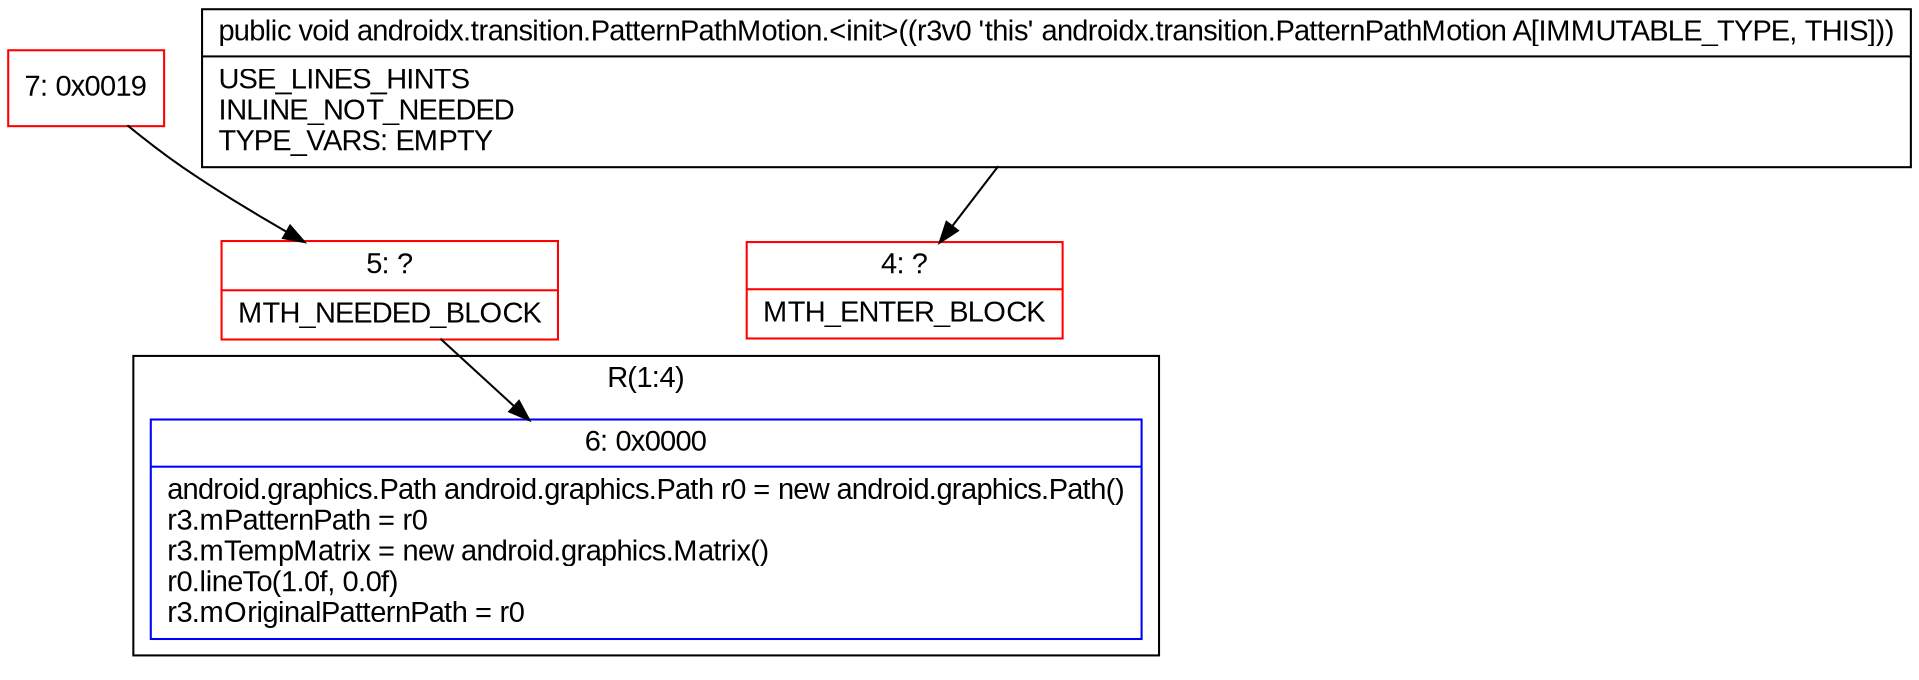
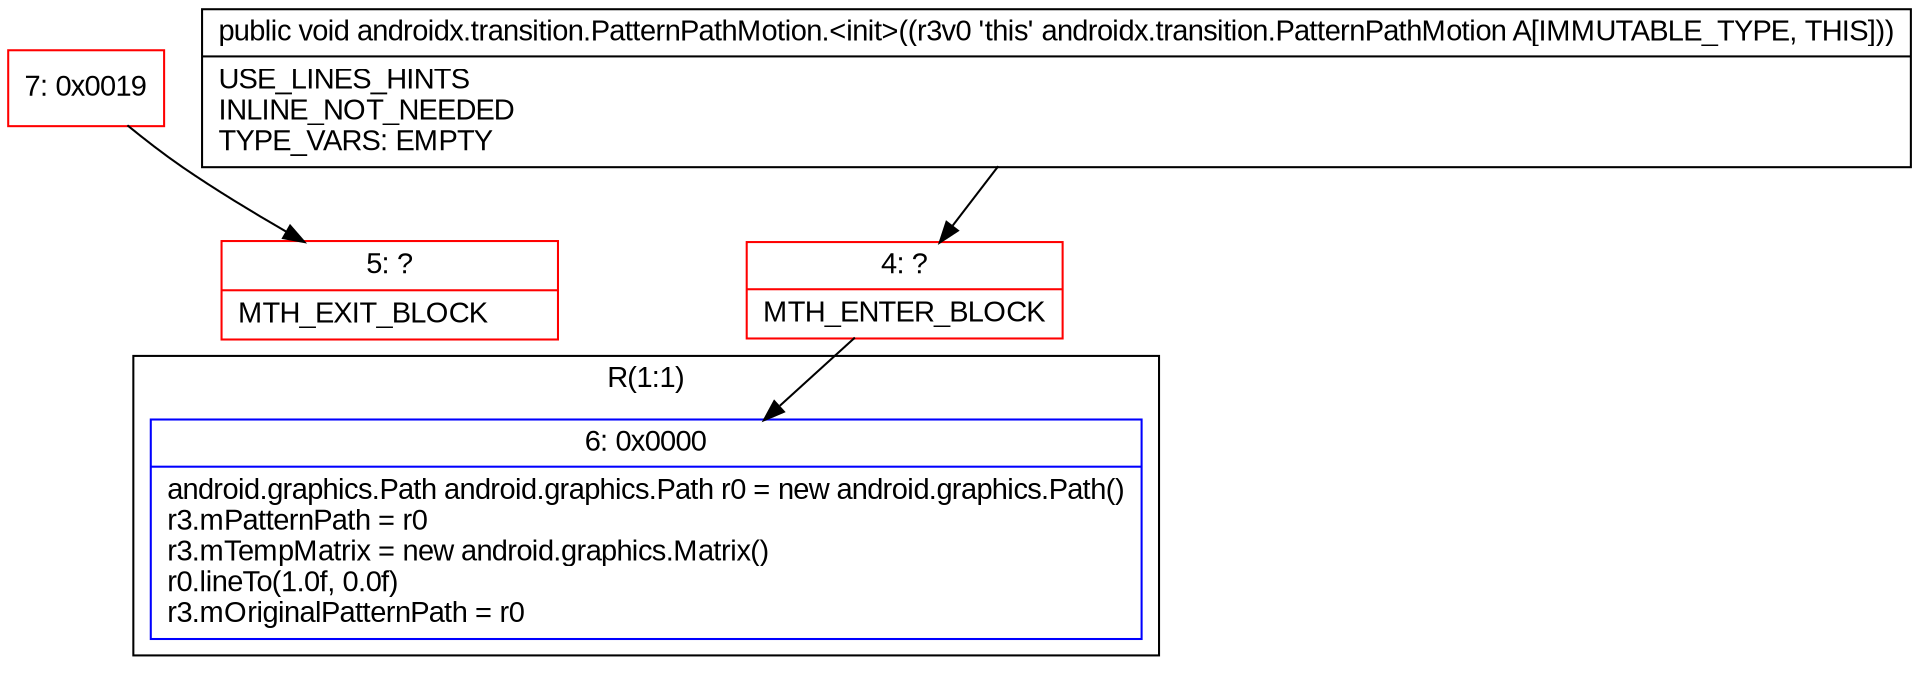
node "5: ?": text "MTH_NEEDED_BLOCK" -> "MTH_EXIT_BLOCK"
edge "5: ?" -> "6: 0x0000": now "4: ?" -> "6: 0x0000"
cluster "R(1:4)": label "R(1:4)" -> "R(1:1)"
